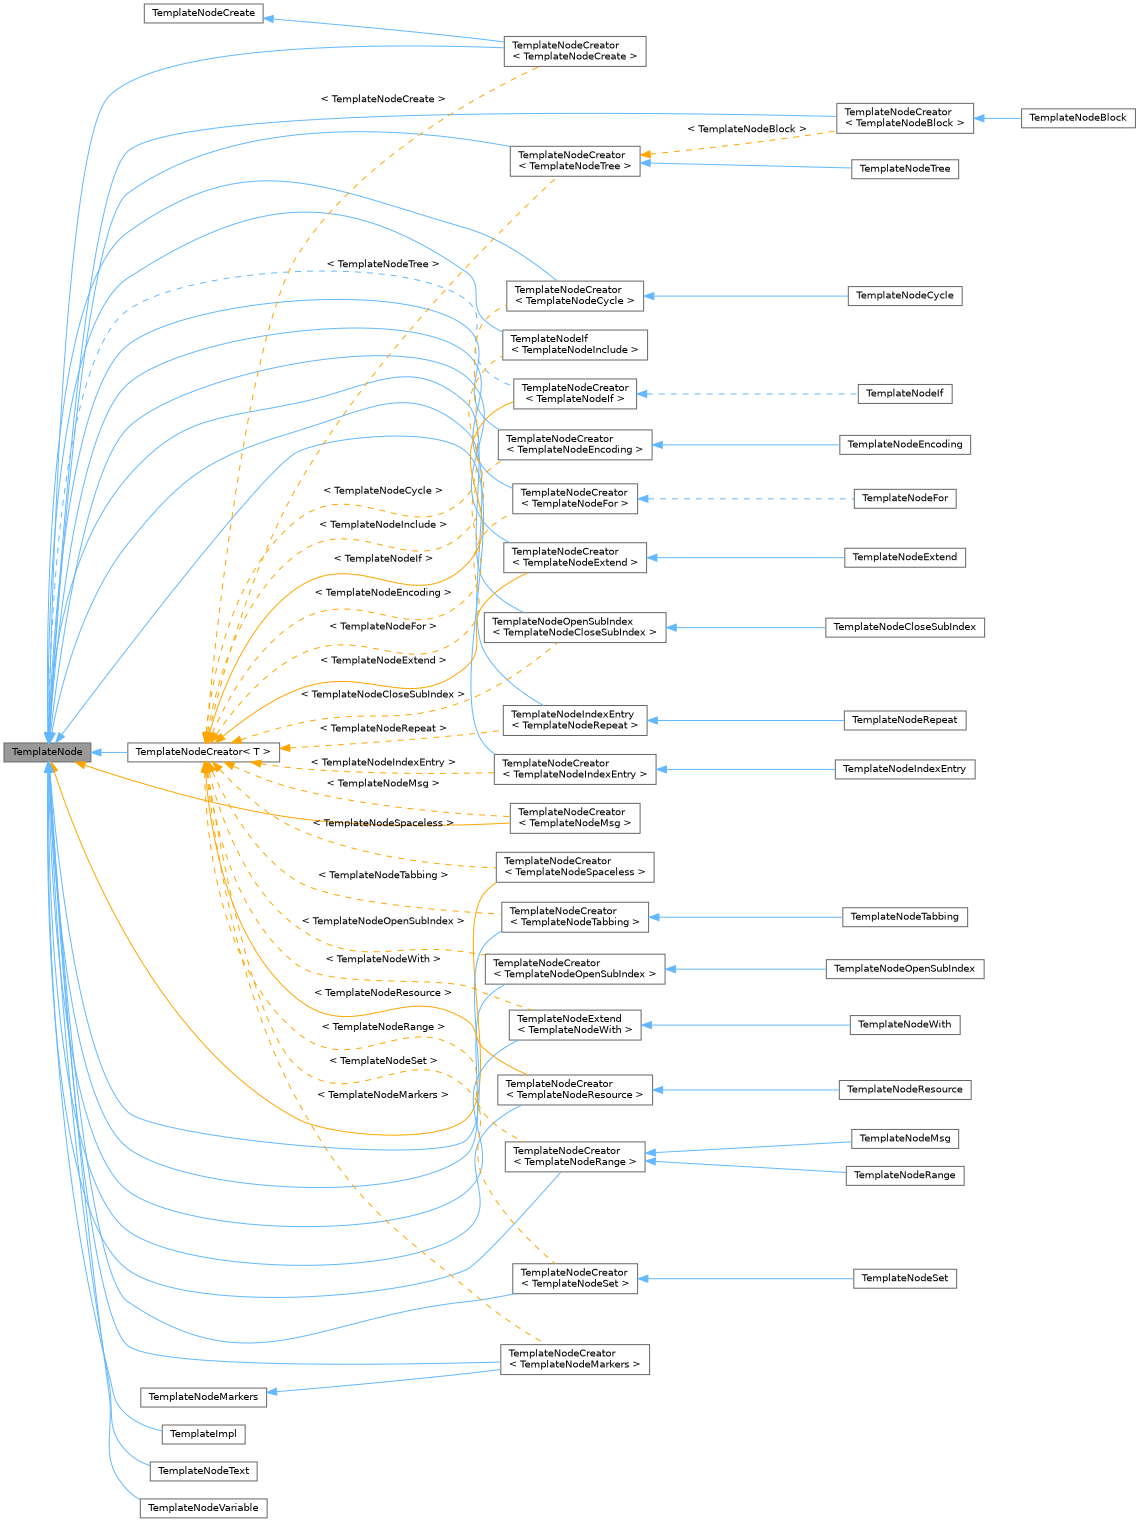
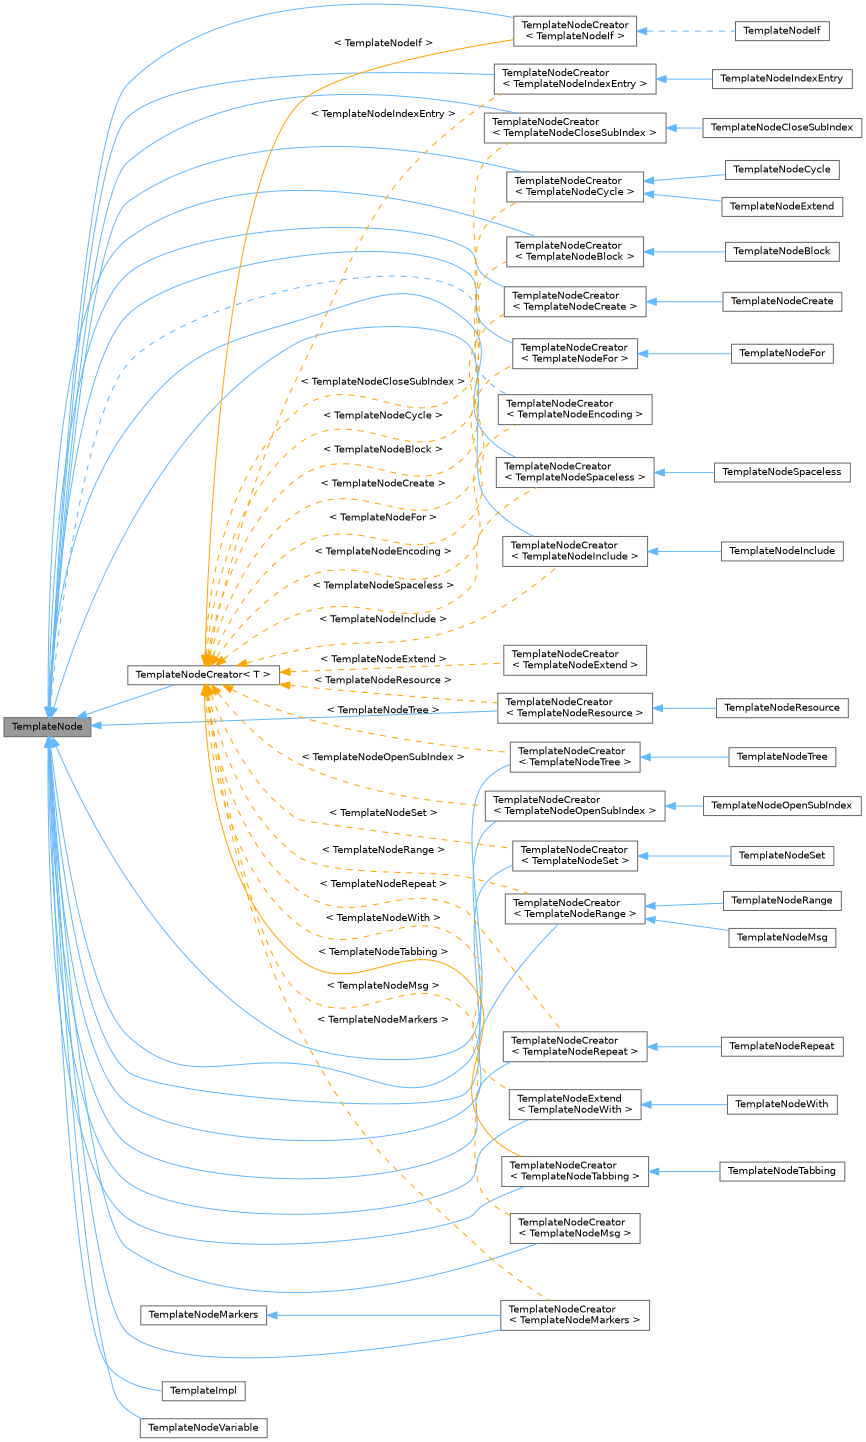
edge "TemplateNodeCreator < TemplateNodeCreate >" -> "TemplateNodeCreate": reversed
edge "TemplateNodeCreator < TemplateNodeBlock >" -> "TemplateNodeCreator < TemplateNodeTree >": now "TemplateNodeCreator < TemplateNodeBlock >" -> "TemplateNodeCreator< T >"
edge "TemplateNodeCreator < TemplateNodeIf >" -> "TemplateNode": style dashed -> solid
edge "TemplateNodeCreator < TemplateNodeEncoding >" -> "TemplateNode": style solid -> dashed
node "TemplateNodeIf < TemplateNodeInclude >": label "TemplateNodeIf < TemplateNodeInclude >" -> "TemplateNodeCreator < TemplateNodeInclude >"
edge "TemplateNodeCreator < TemplateNodeExtend >" -> "TemplateNode": removed
node "TemplateNodeEncoding": removed
node "TemplateNodeSpaceless": added
edge "TemplateNodeFor" -> "TemplateNodeCreator < TemplateNodeFor >": style dashed -> solid
node "TemplateNodeInclude": added
edge "TemplateNodeExtend" -> "TemplateNodeCreator < TemplateNodeExtend >": now "TemplateNodeExtend" -> "TemplateNodeCreator < TemplateNodeCycle >"
node "TemplateNodeOpenSubIndex < TemplateNodeCloseSubIndex >": label "TemplateNodeOpenSubIndex < TemplateNodeCloseSubIndex >" -> "TemplateNodeCreator < TemplateNodeCloseSubIndex >"
edge "TemplateNodeCreator < TemplateNodeExtend >" -> "TemplateNodeCreator< T >": style solid -> dashed
node "TemplateNodeIndexEntry < TemplateNodeRepeat >": label "TemplateNodeIndexEntry < TemplateNodeRepeat >" -> "TemplateNodeCreator < TemplateNodeRepeat >"
edge "TemplateNodeCreator < TemplateNodeMsg >" -> "TemplateNode": color orange -> steelblue1
edge "TemplateNodeCreator < TemplateNodeTabbing >" -> "TemplateNodeCreator< T >": style dashed -> solid
edge "TemplateNodeCreator < TemplateNodeResource >" -> "TemplateNodeCreator< T >": style solid -> dashed
edge "TemplateNodeCreator < TemplateNodeSpaceless >" -> "TemplateNode": color orange -> steelblue1
node "TemplateNodeText": removed
